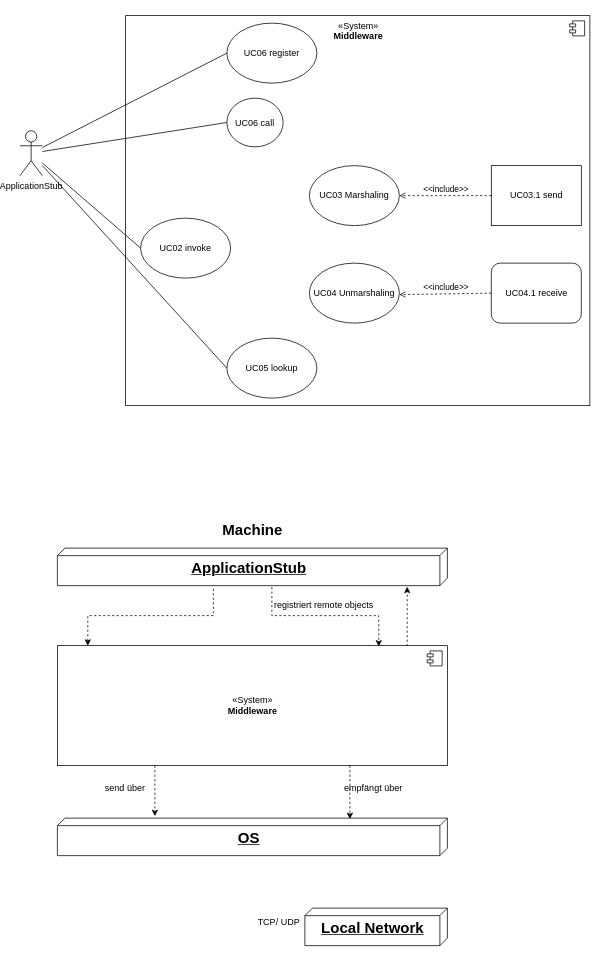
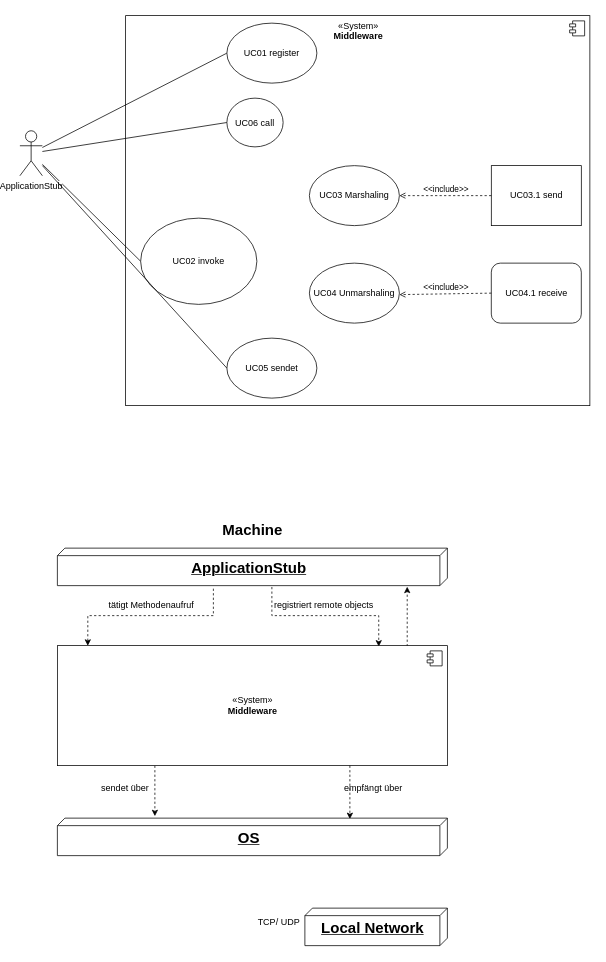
node "UC06 register": label "UC06 register" -> "UC01 register"
node "UC02 invoke": size 90x60 -> 116x86
node "UC05 lookup": label "UC05 lookup" -> "UC05 sendet"
node "tätigt Methodenaufruf": added
node "send über": label "send über" -> "sendet über"
